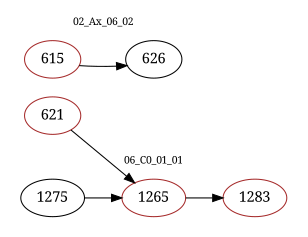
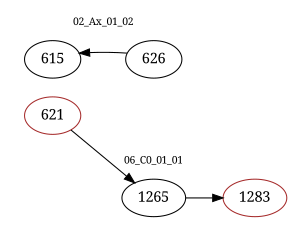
cluster "02_Ax_06_02": label "02_Ax_06_02" -> "02_Ax_01_02"
node "615": color brown -> black
edge "615" -> "626": reversed
node "1275": removed
node "1265": color brown -> black
